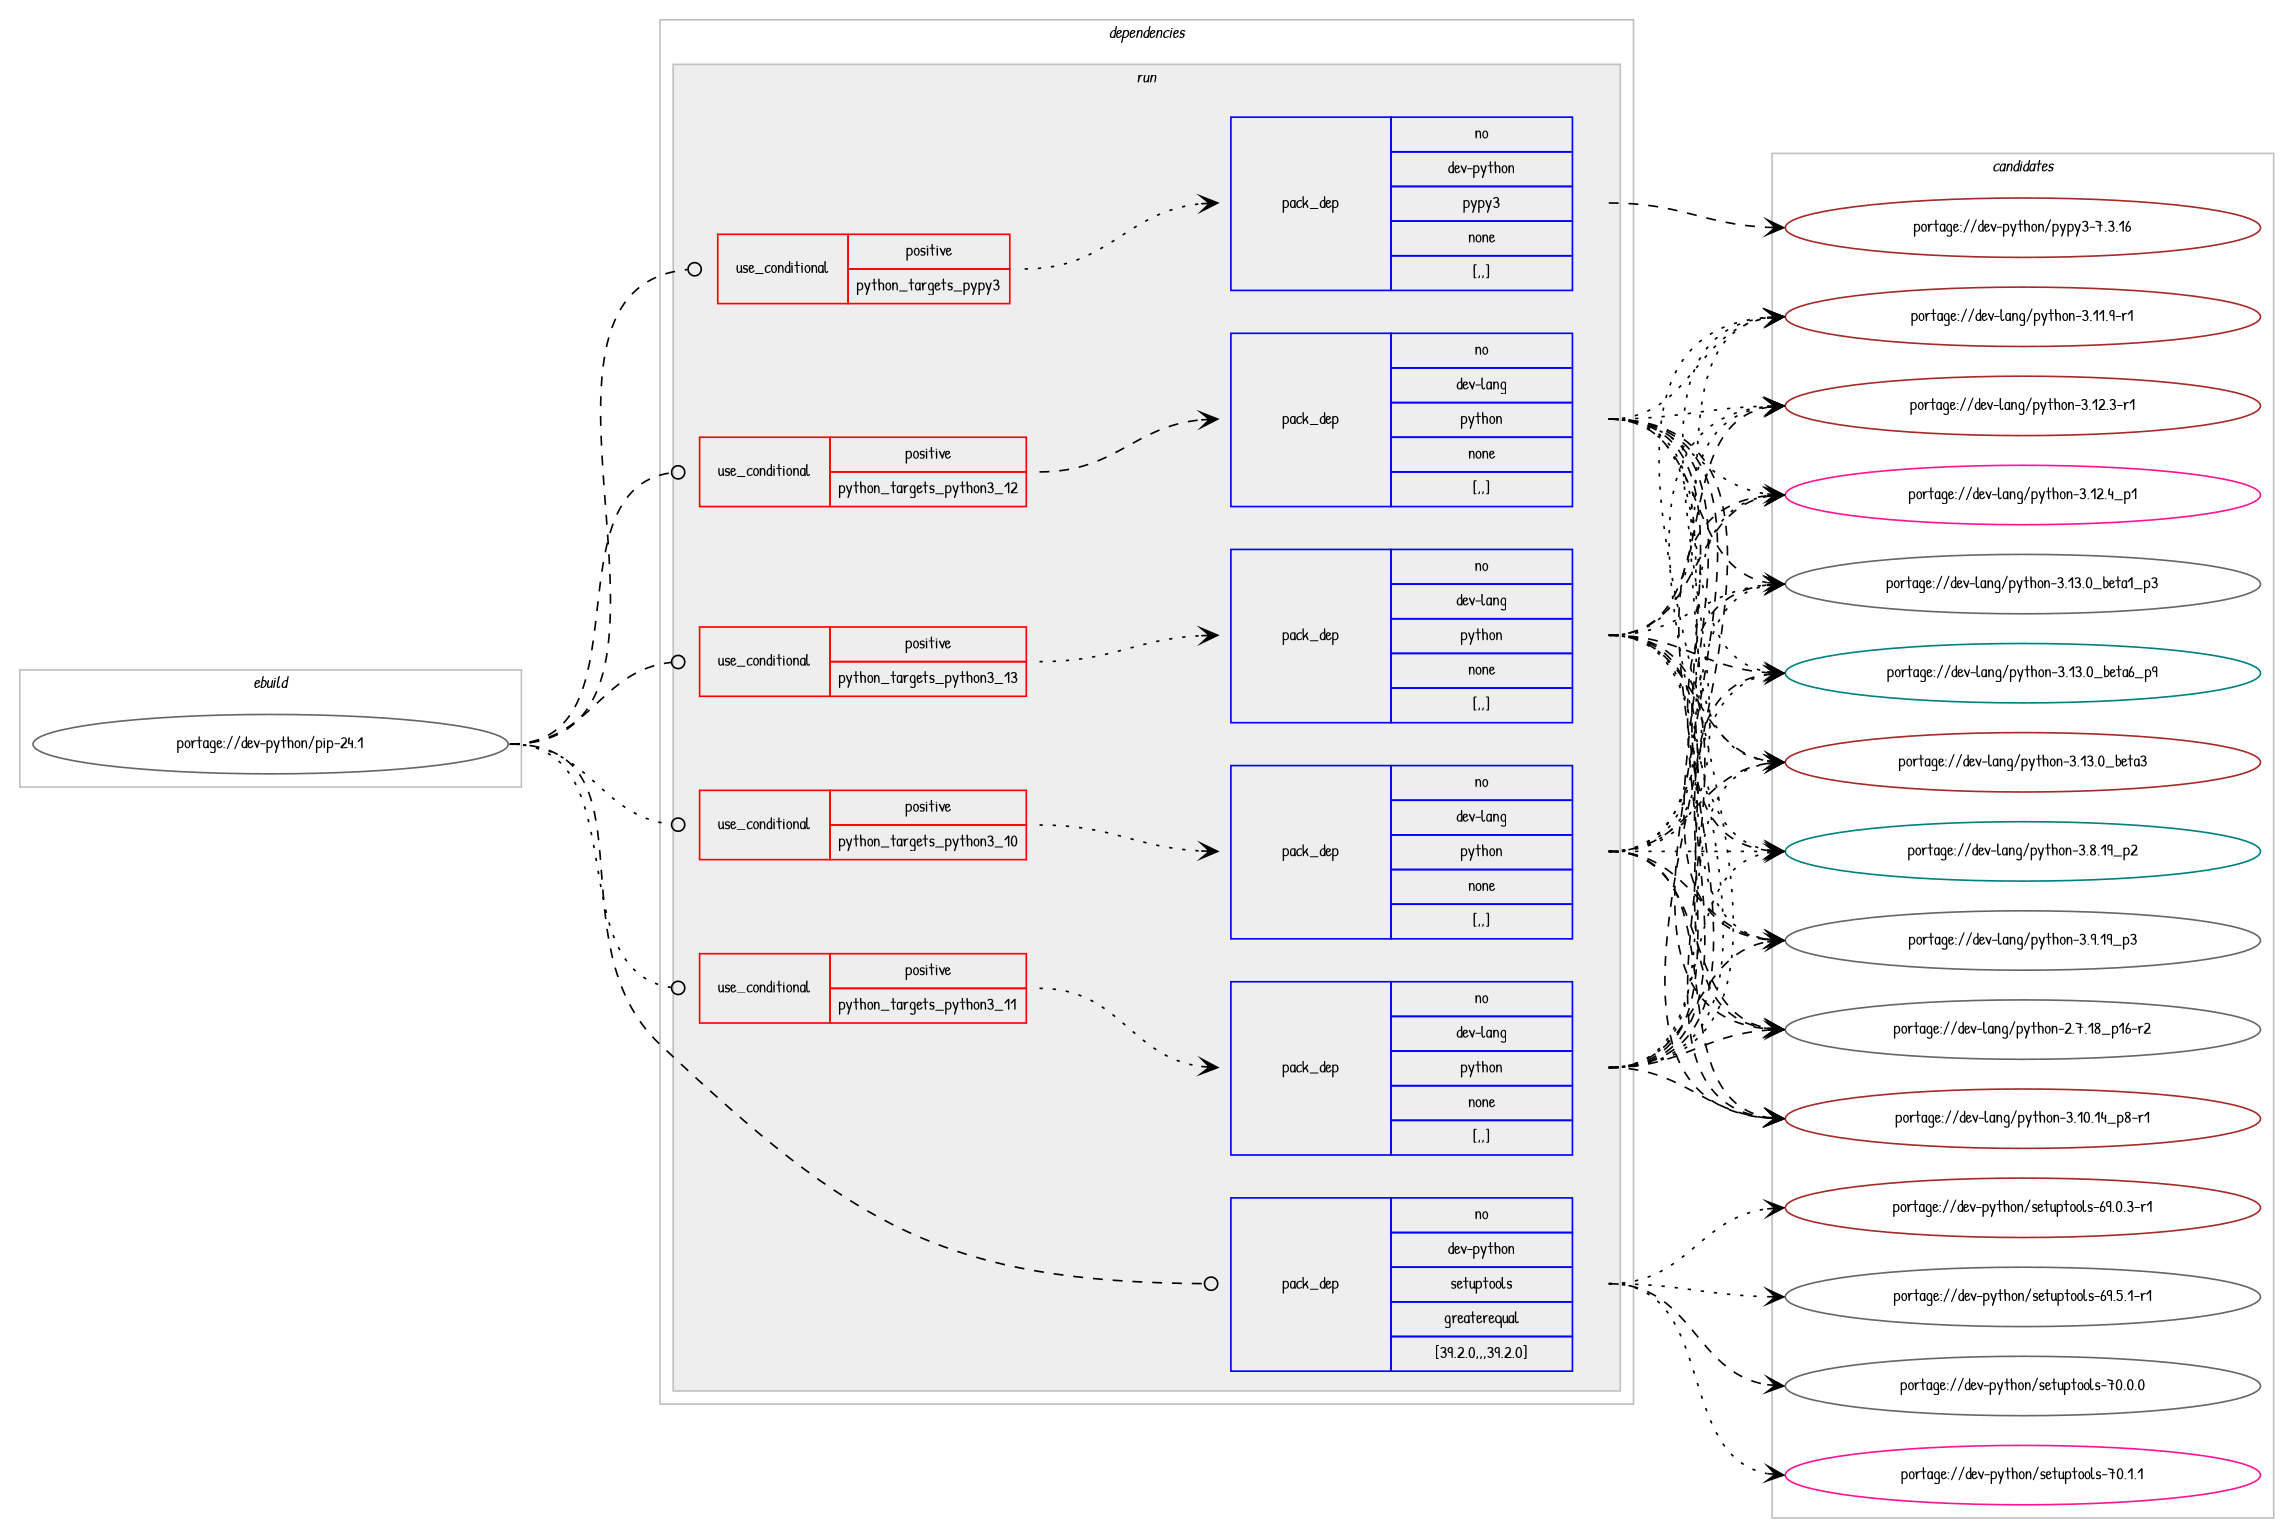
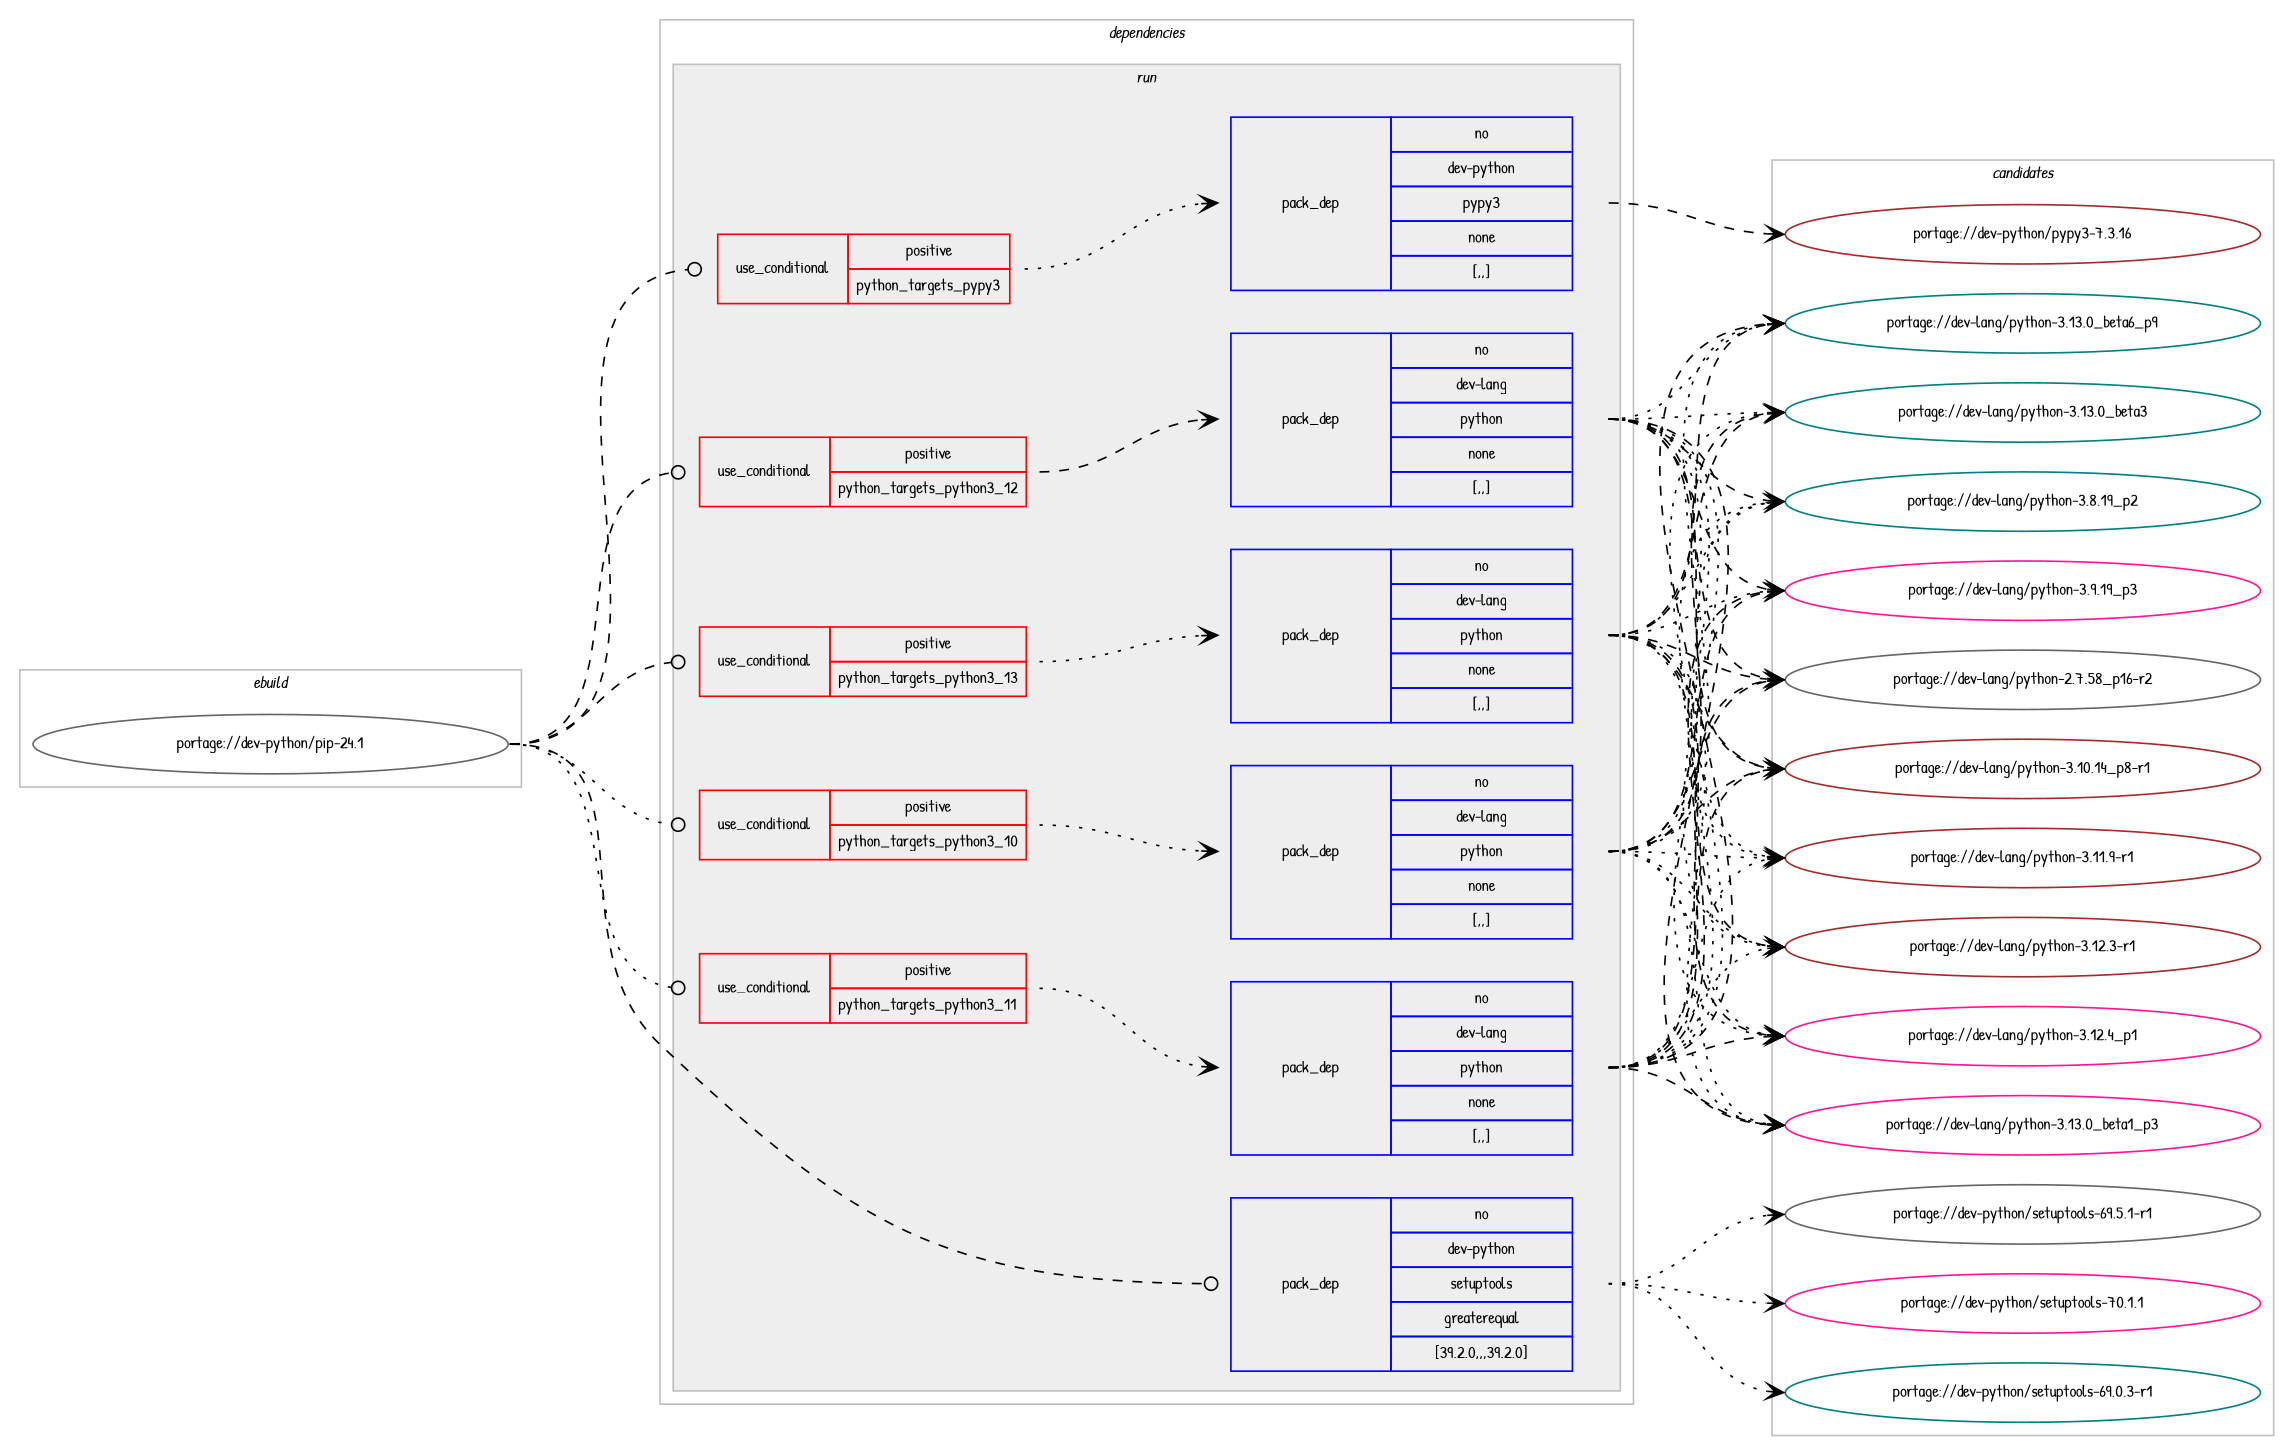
node "portage://dev-lang/python-3.13.0_beta1_p3": color gray40 -> deeppink
node "portage://dev-lang/python-3.13.0_beta3": color brown -> teal
node "portage://dev-lang/python-3.9.19_p3": color gray40 -> deeppink
node "portage://dev-lang/python-2.7.18_p16-r2": label "portage://dev-lang/python-2.7.18_p16-r2" -> "portage://dev-lang/python-2.7.58_p16-r2"
node "portage://dev-python/setuptools-69.0.3-r1": color brown -> teal
node "portage://dev-python/setuptools-70.0.0": removed
